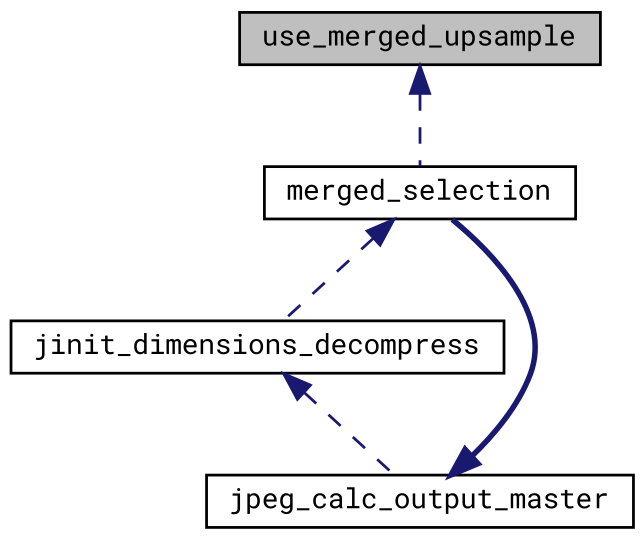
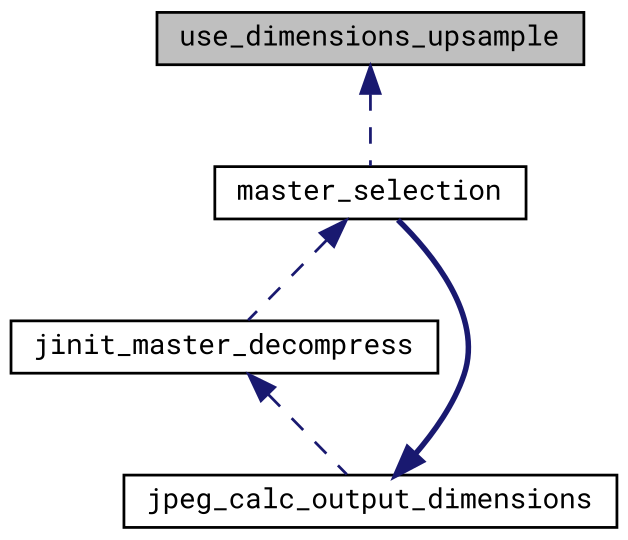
node "use_merged_upsample": label "use_merged_upsample" -> "use_dimensions_upsample"
node "merged_selection": label "merged_selection" -> "master_selection"
node "jinit_dimensions_decompress": label "jinit_dimensions_decompress" -> "jinit_master_decompress"
node "jpeg_calc_output_master": label "jpeg_calc_output_master" -> "jpeg_calc_output_dimensions"
